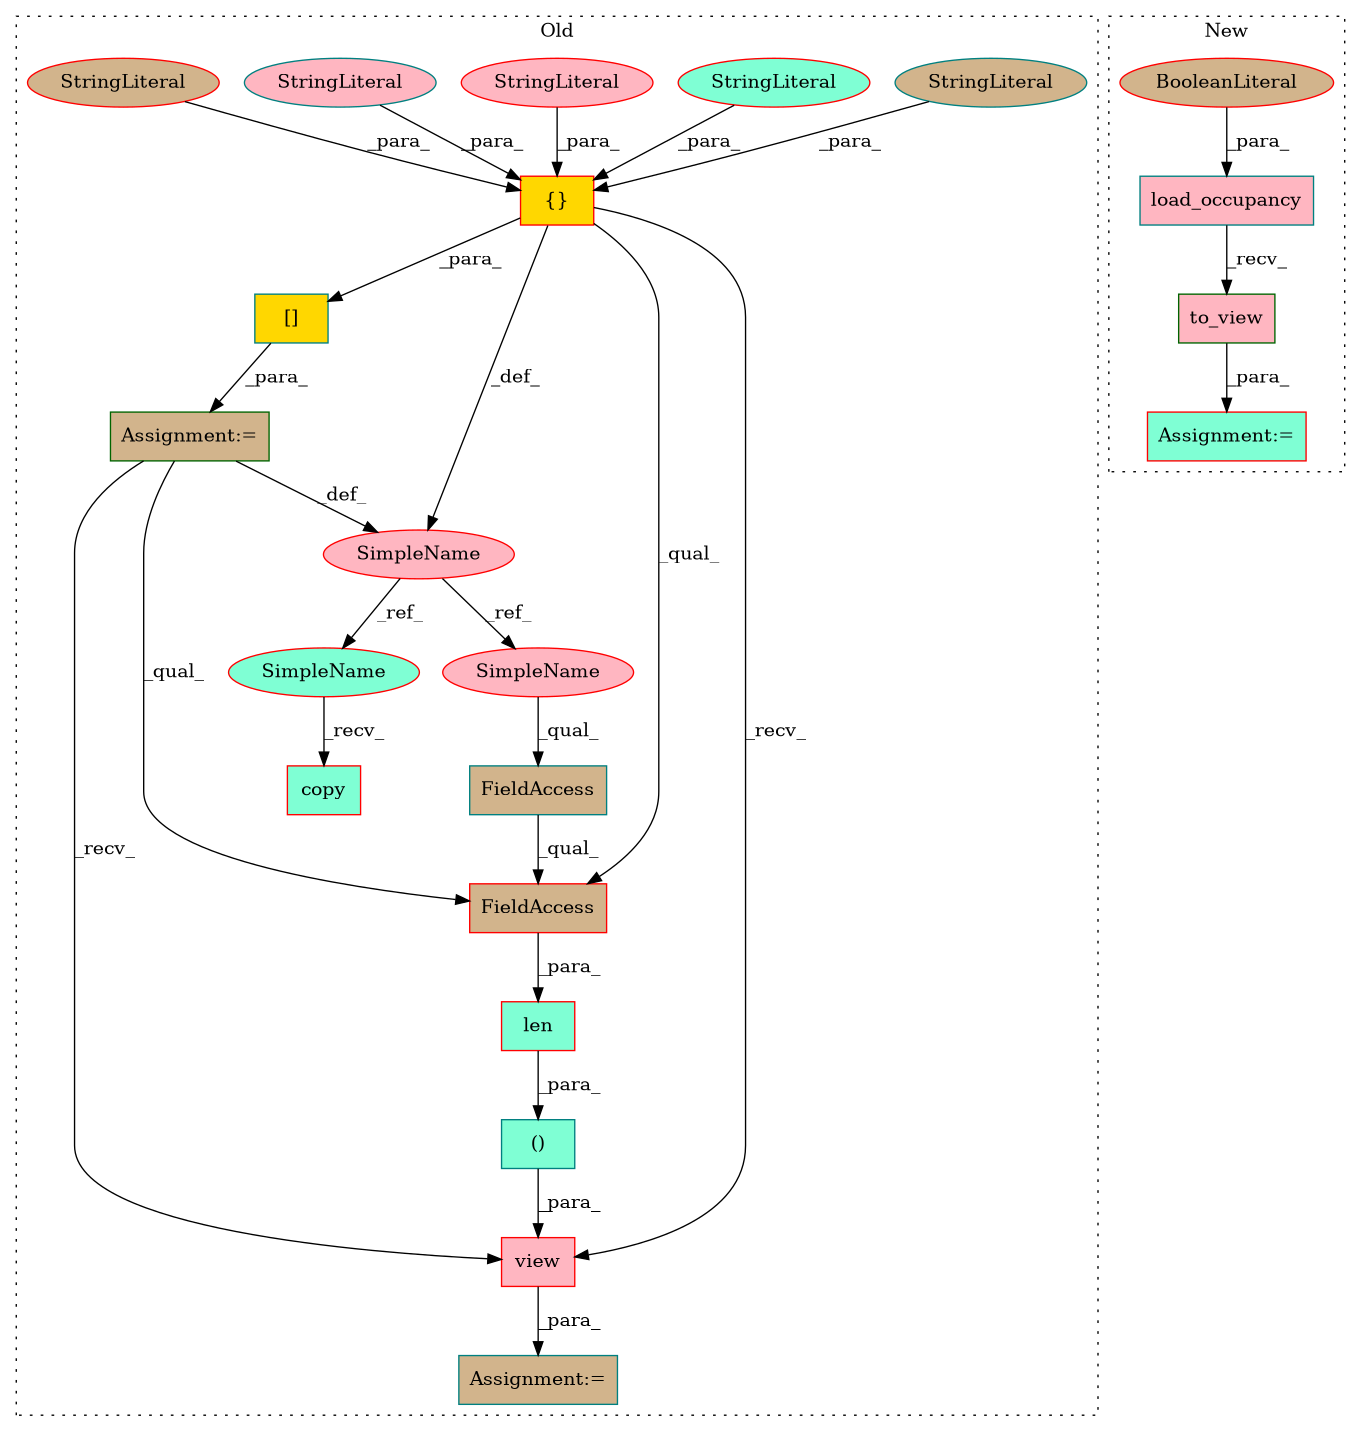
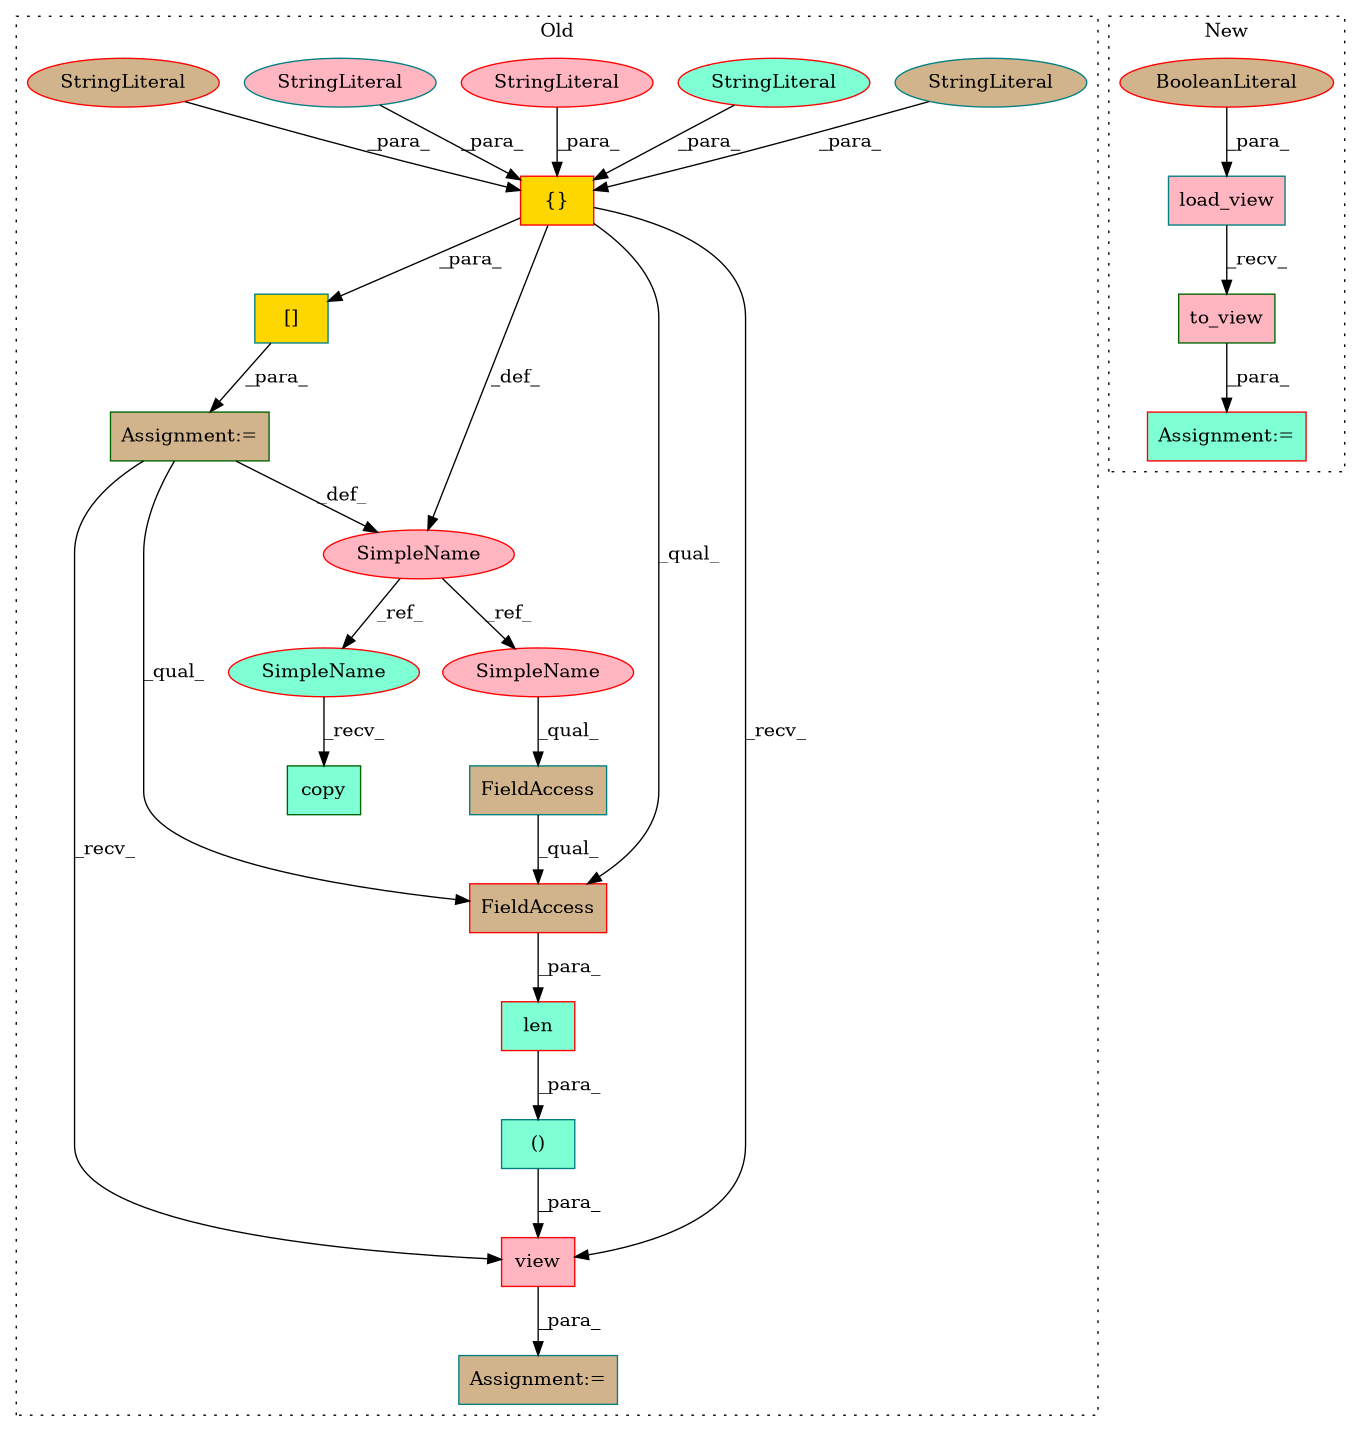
node "load_occupancy": label "load_occupancy" -> "load_view"
node "copy": color red -> darkgreen
